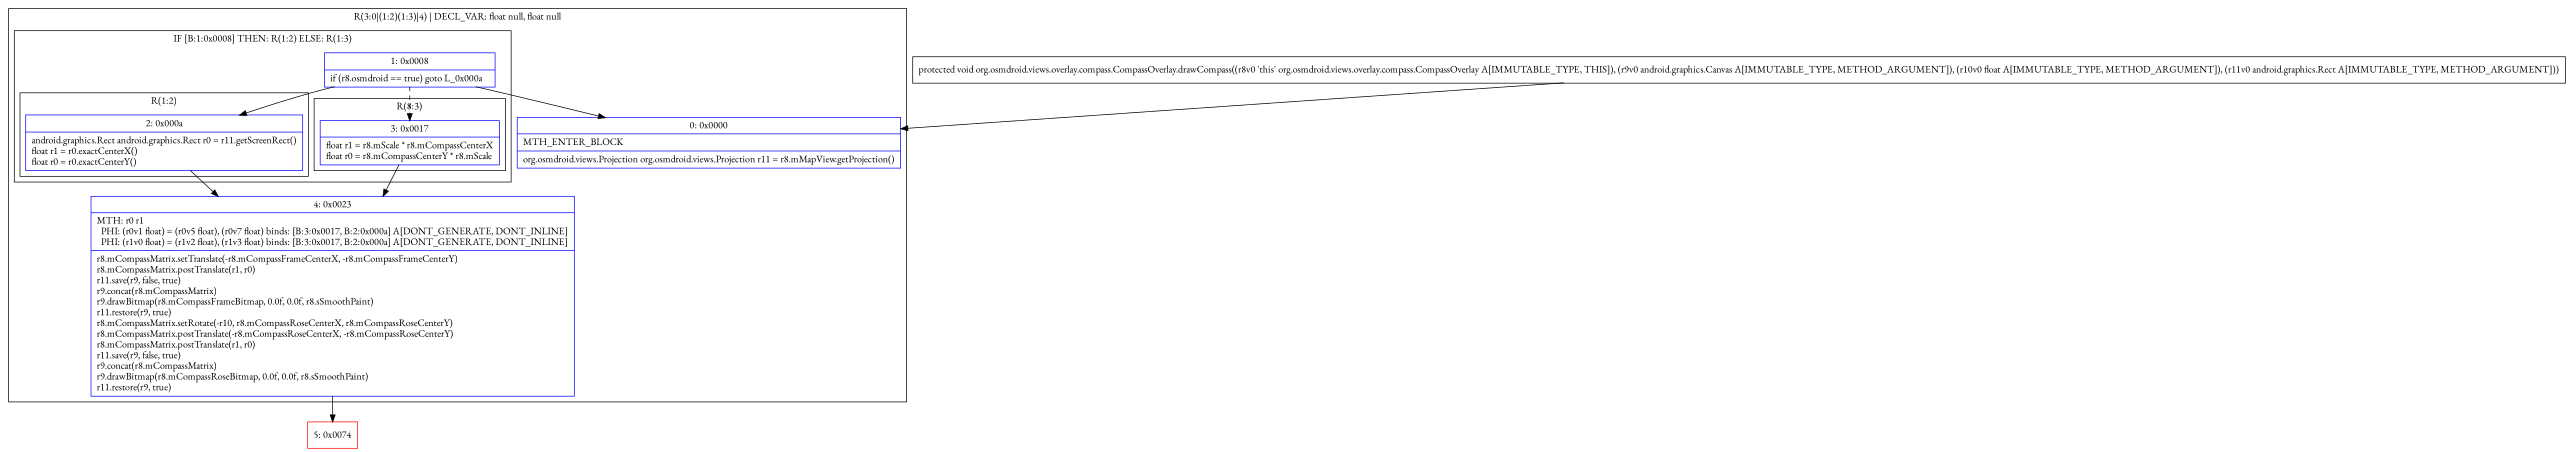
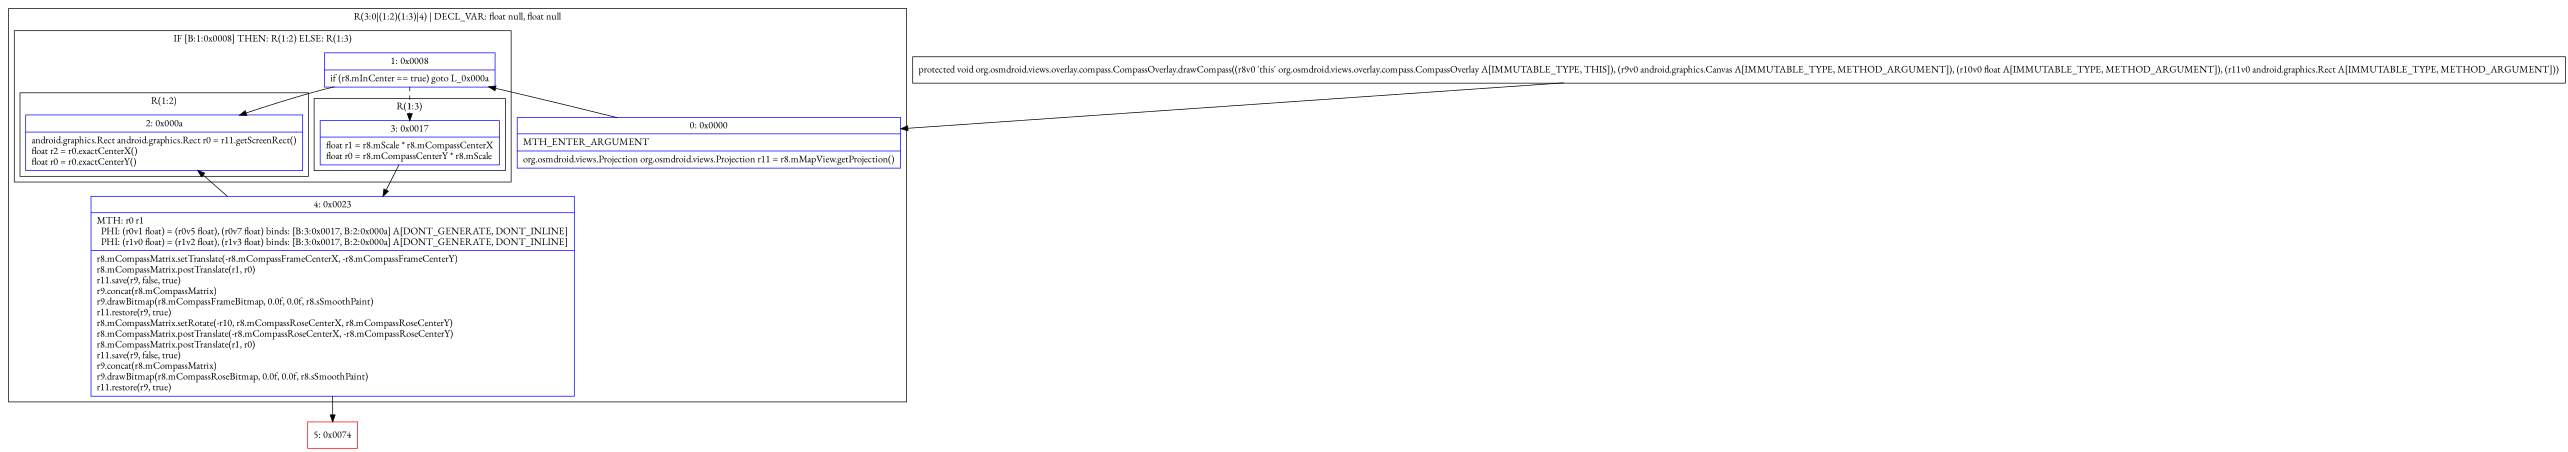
node "1: 0x0008": text "if (r8.osmdroid == true) goto L_0x000a" -> "if (r8.mInCenter == true) goto L_0x000a"
edge "1: 0x0008" -> "0: 0x0000": reversed
cluster "R(8:3)": label "R(8:3)" -> "R(1:3)"
node "0: 0x0000": text "MTH_ENTER_BLOCK" -> "MTH_ENTER_ARGUMENT"
node "2: 0x000a": text "float r1 = r0.exactCenterX()" -> "float r2 = r0.exactCenterX()"
edge "2: 0x000a" -> "4: 0x0023": reversed
